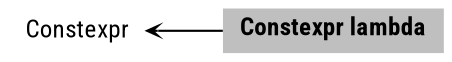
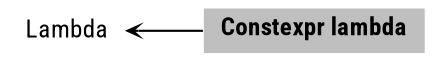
node "Constexpr": label "Constexpr" -> "Lambda"
